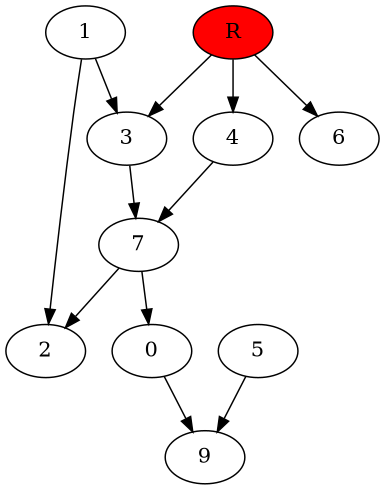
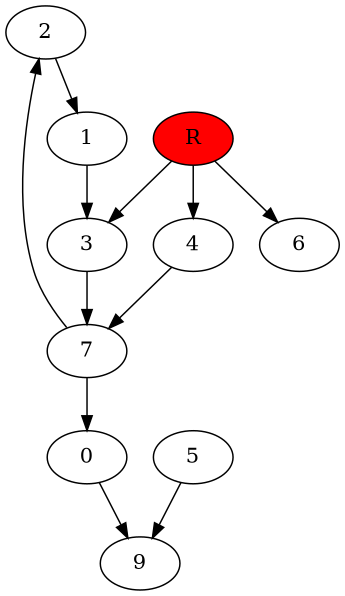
edge "1" -> "2": reversed
